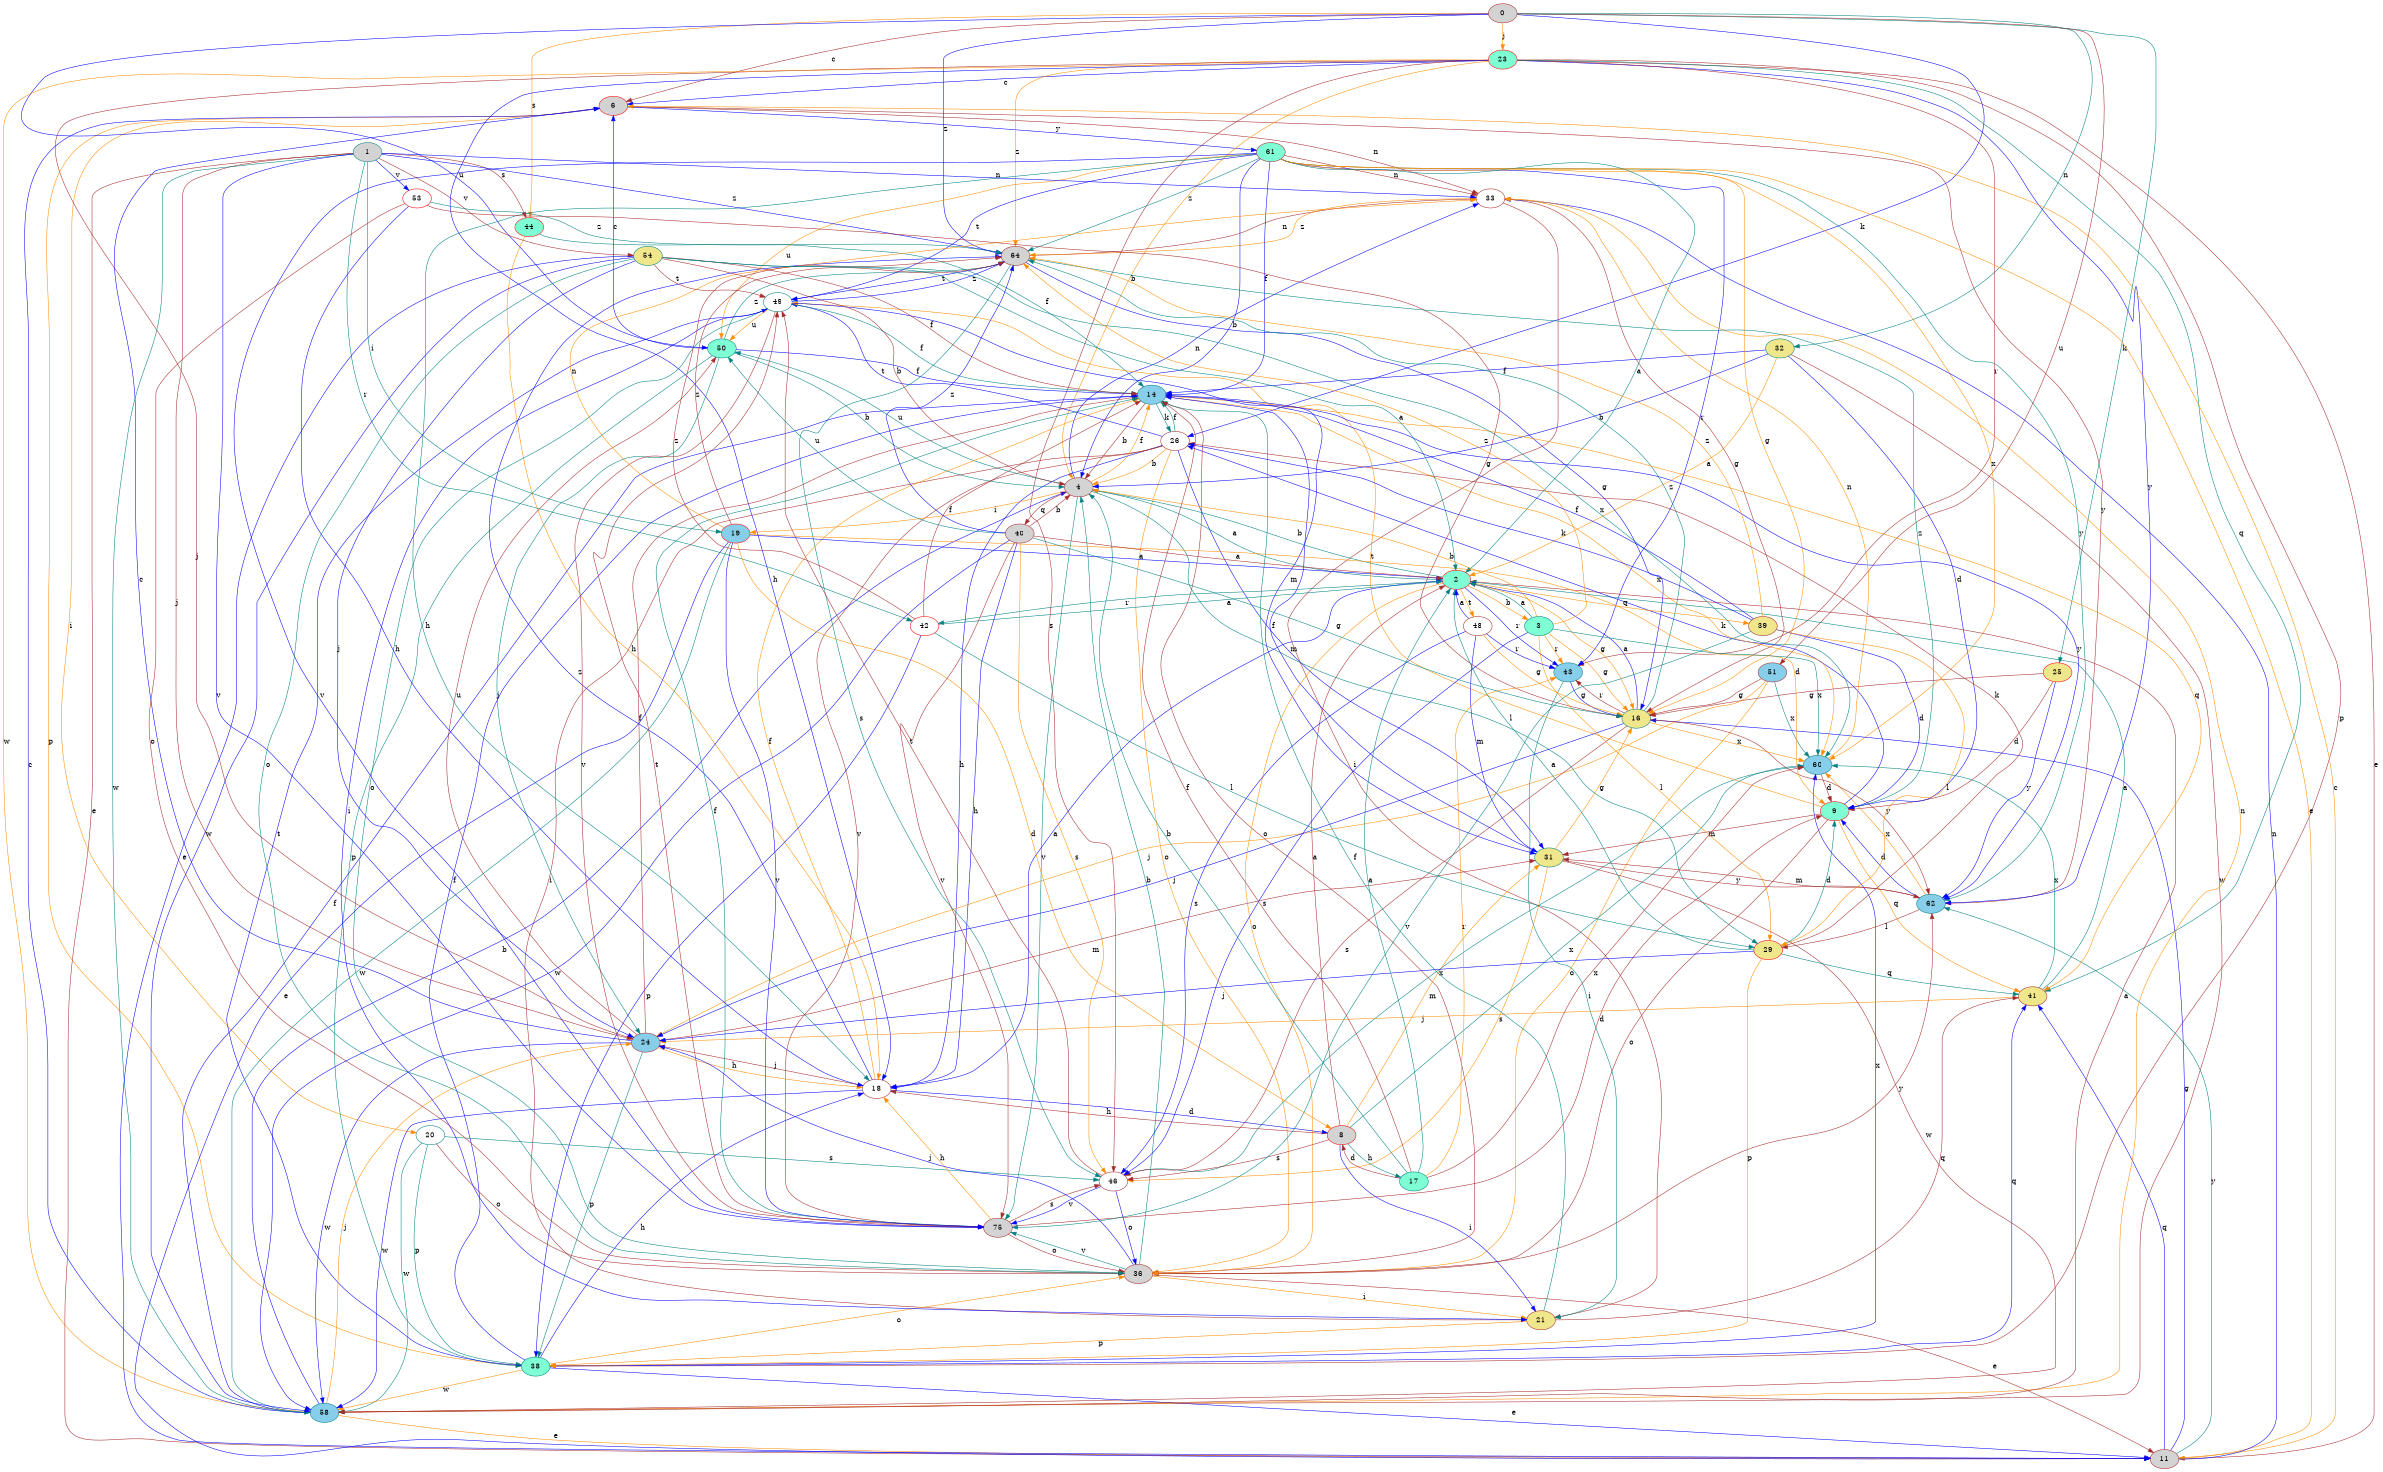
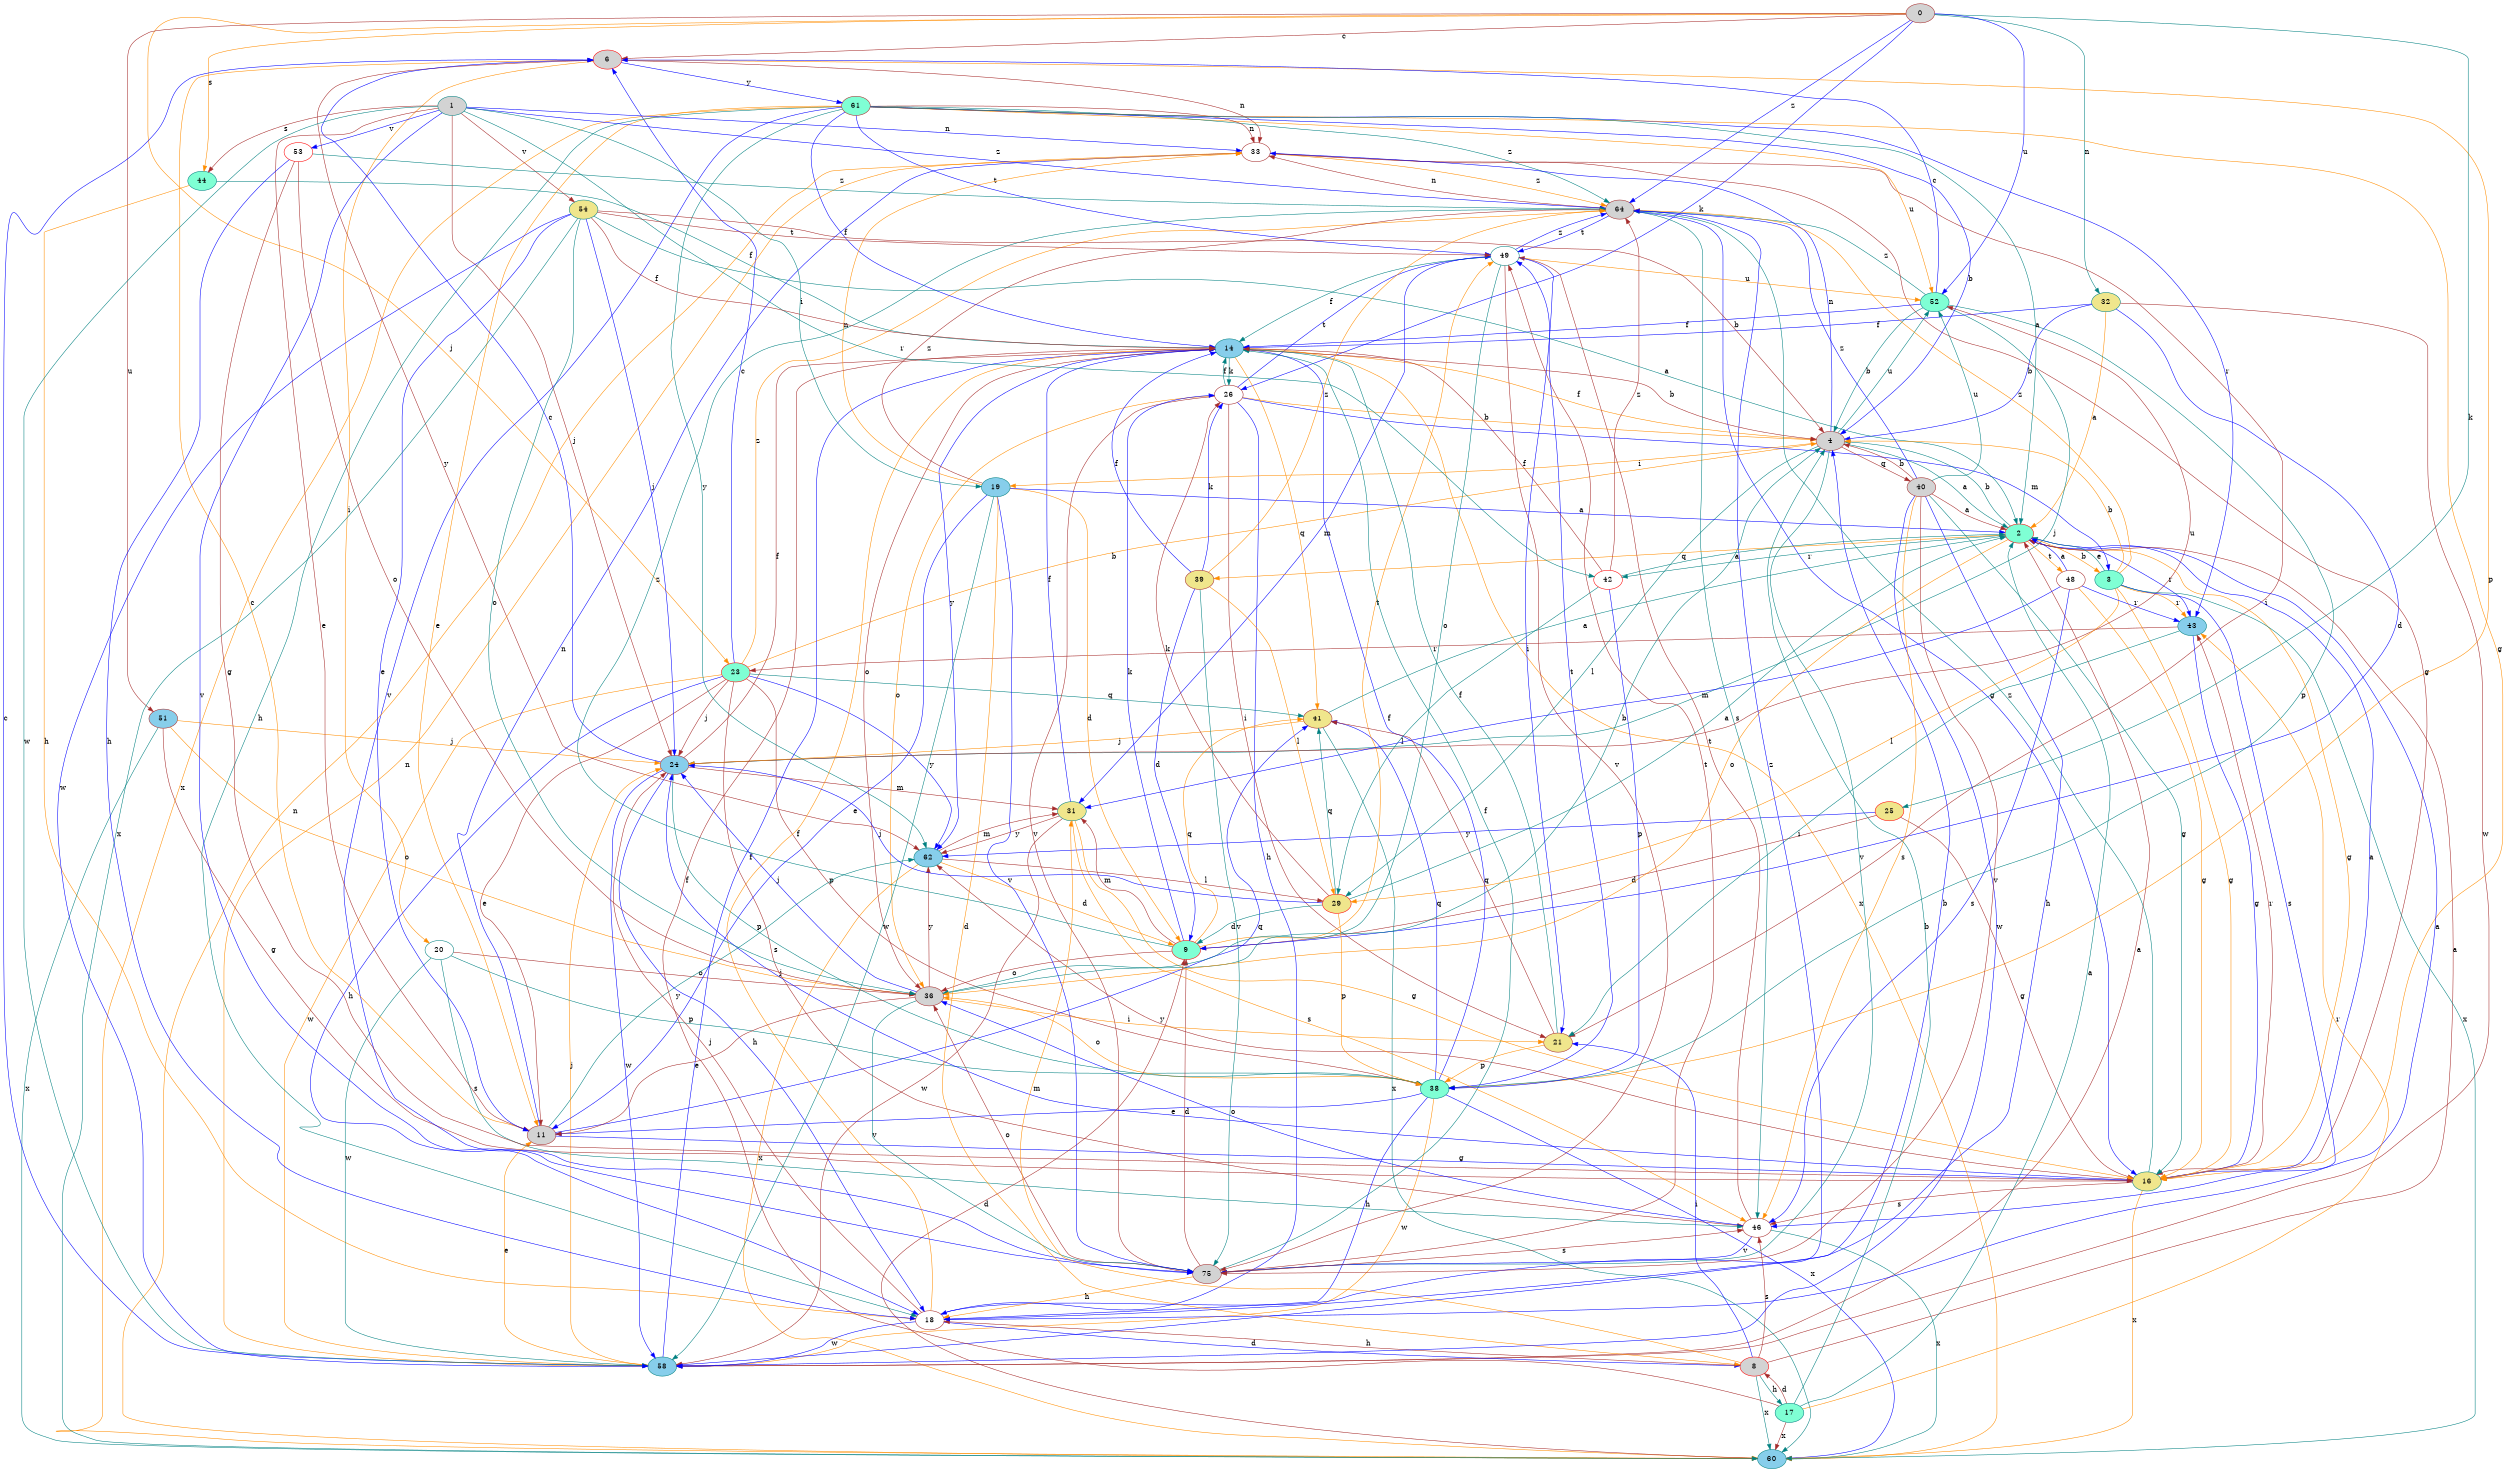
node "44": color red -> teal
edge "23" -> "43": reversed
node "50": label "50" -> "52"
node "19": color red -> teal
edge "3" -> "2": label "a" -> "e"
edge "26" -> "31": now "26" -> "3"
edge "62" -> "9": color blue -> darkorange
edge "24" -> "18": color darkorange -> blue
